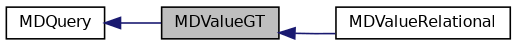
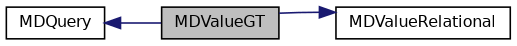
edge "MDValueRelational" -> "MDValueGT": reversed
